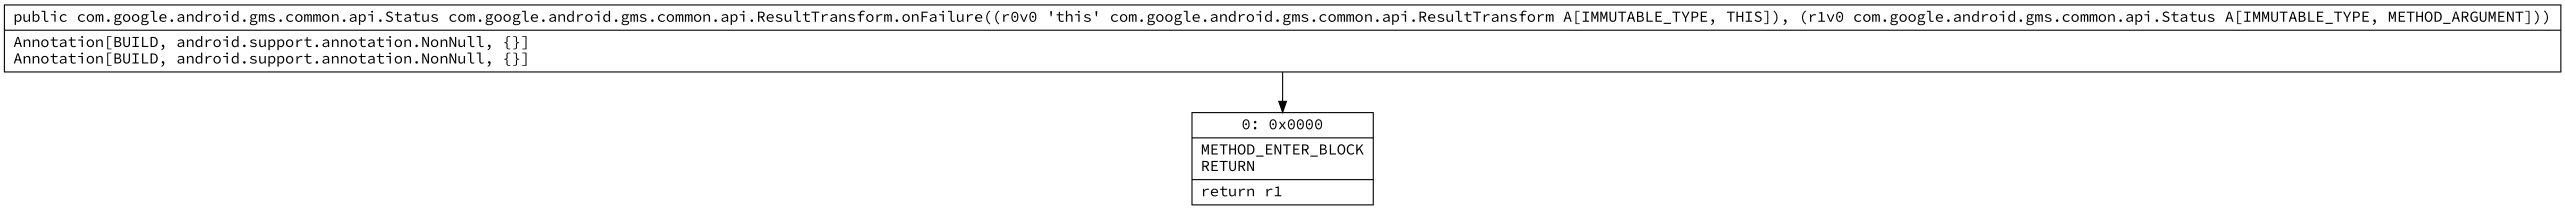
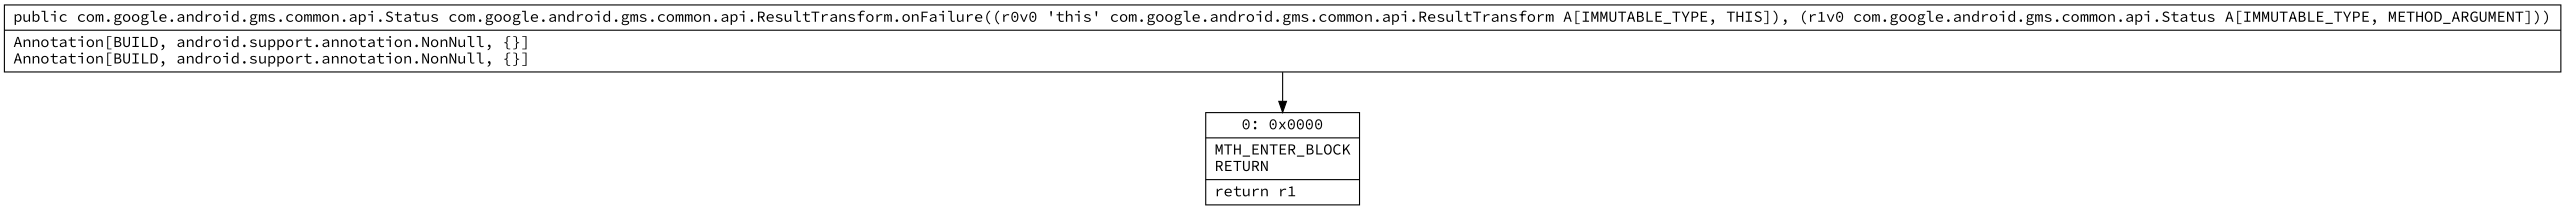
node "0: 0x0000": text "METHOD_ENTER_BLOCK" -> "MTH_ENTER_BLOCK"
